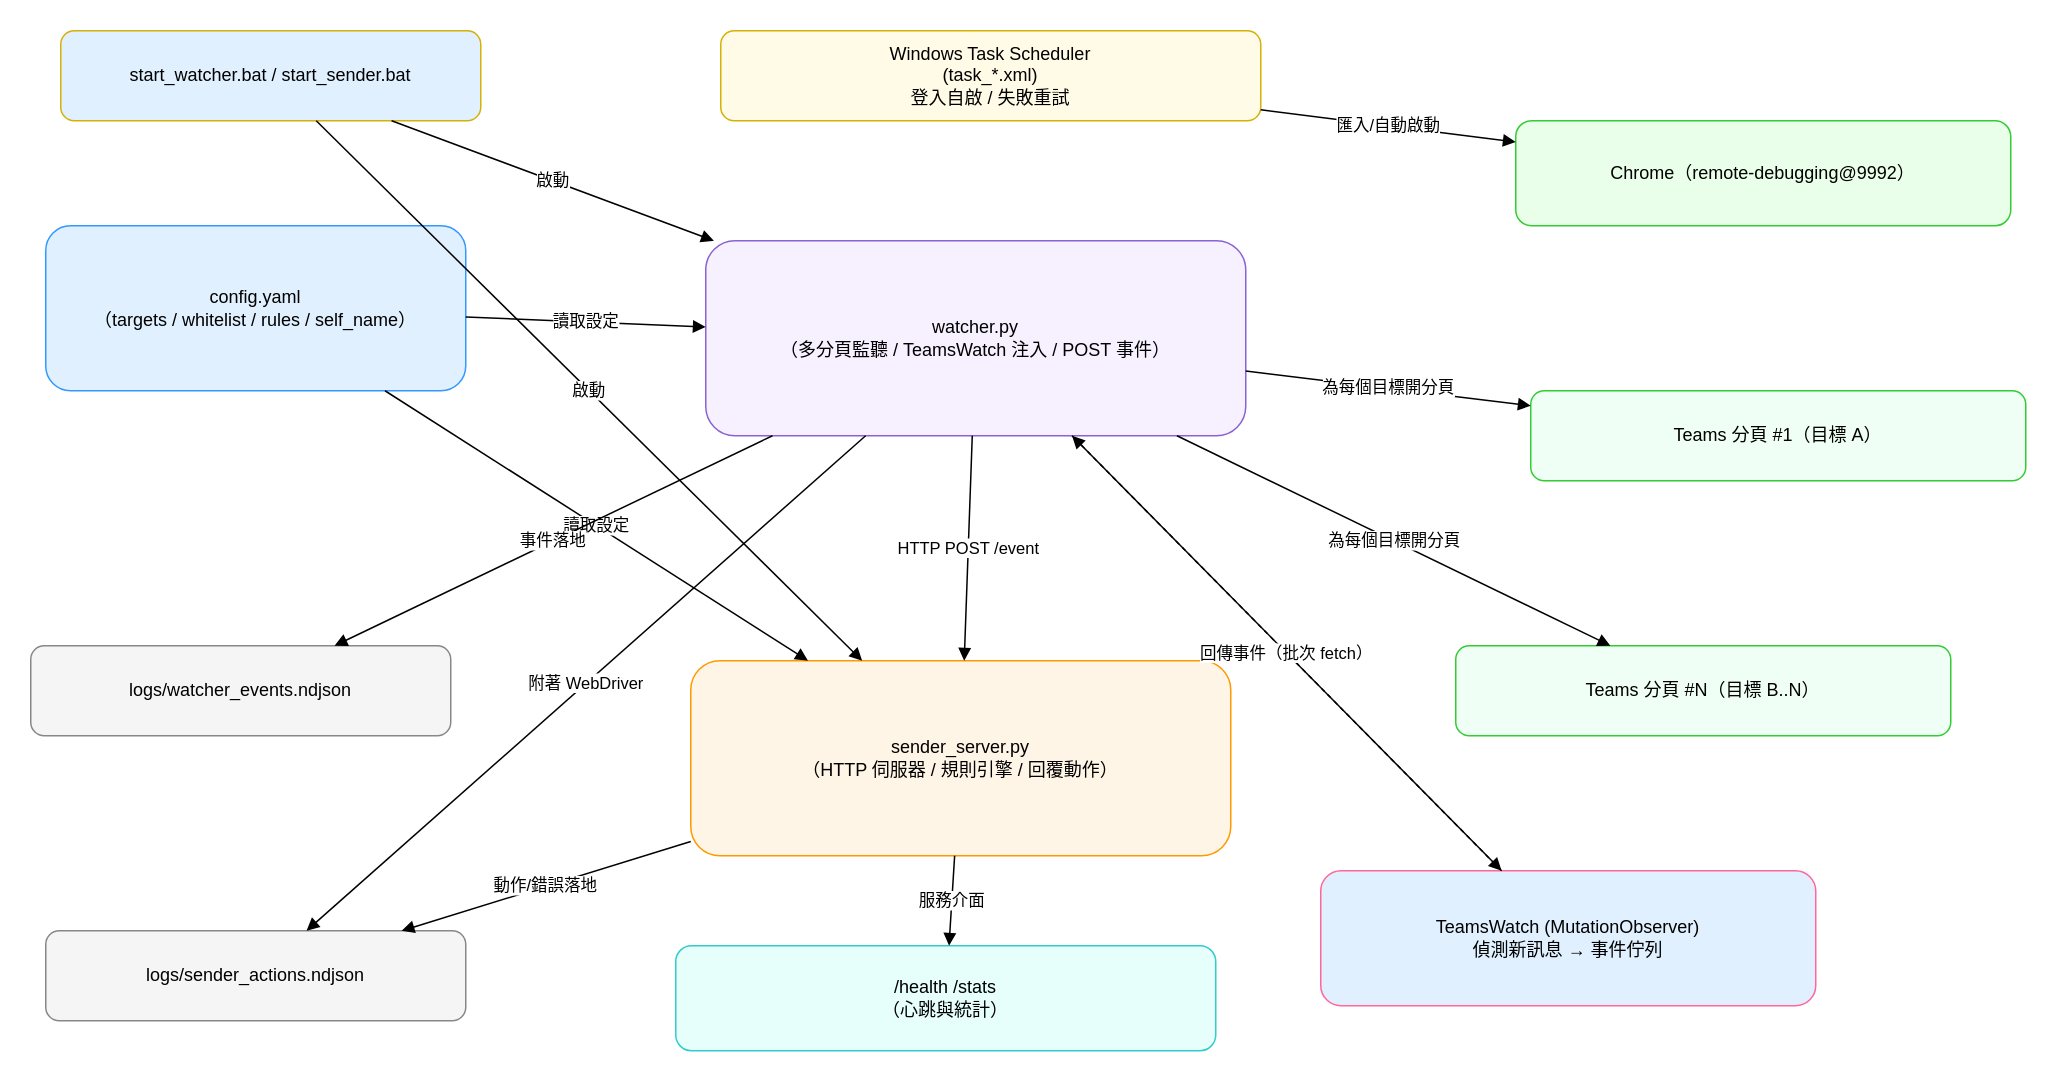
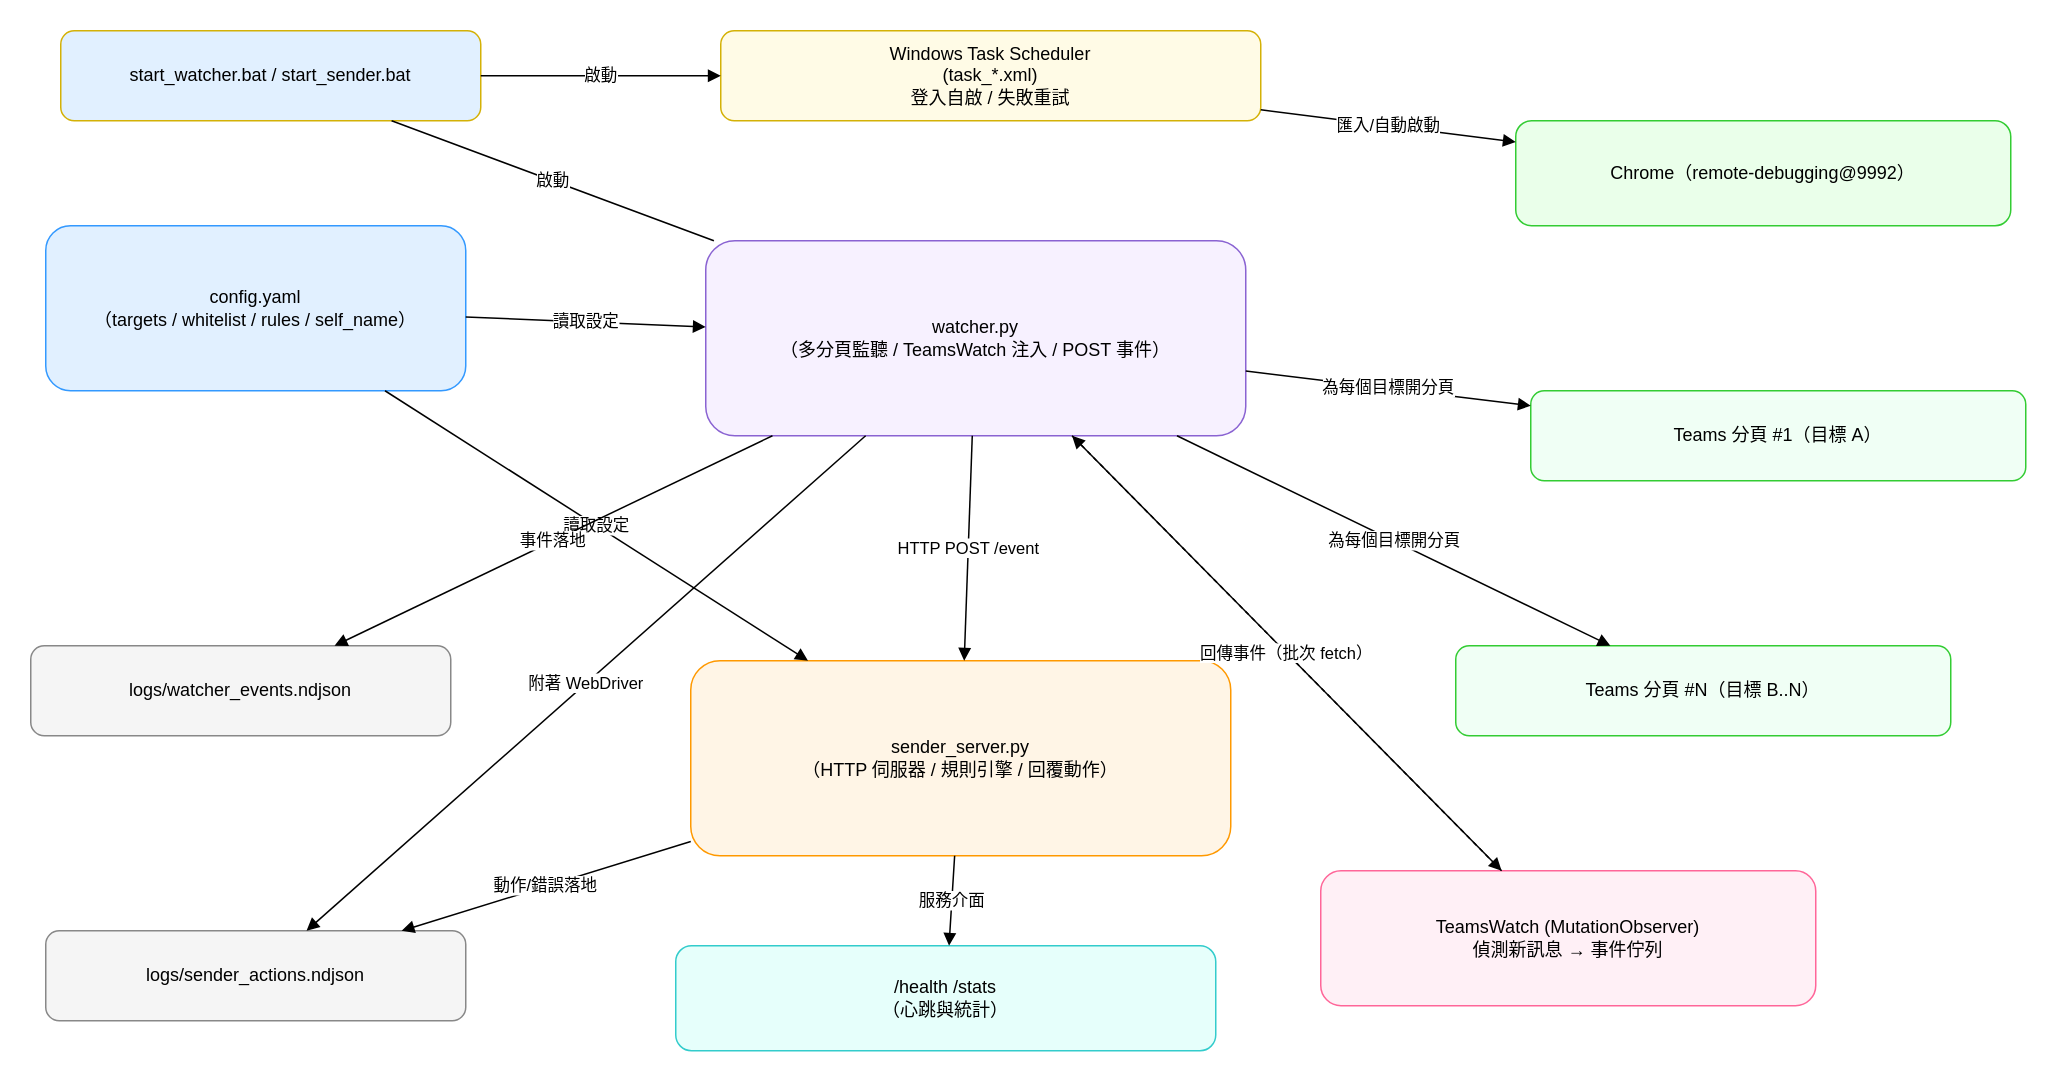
edge "start_watcher.bat / start_sender.bat" -> "watcher.py （多分頁監聽 / TeamsWatch 注入 / POST 事件）": arrowhead block -> none
edge "start_watcher.bat / start_sender.bat" -> "sender_server.py （HTTP 伺服器 / 規則引擎 / 回覆動作）": now "start_watcher.bat / start_sender.bat" -> "Windows Task Scheduler (task_*.xml) 登入自啟 / 失敗重試"
node "TeamsWatch (MutationObserver) 偵測新訊息 → 事件佇列": fillcolor #e1f0ff -> #fff0f6
